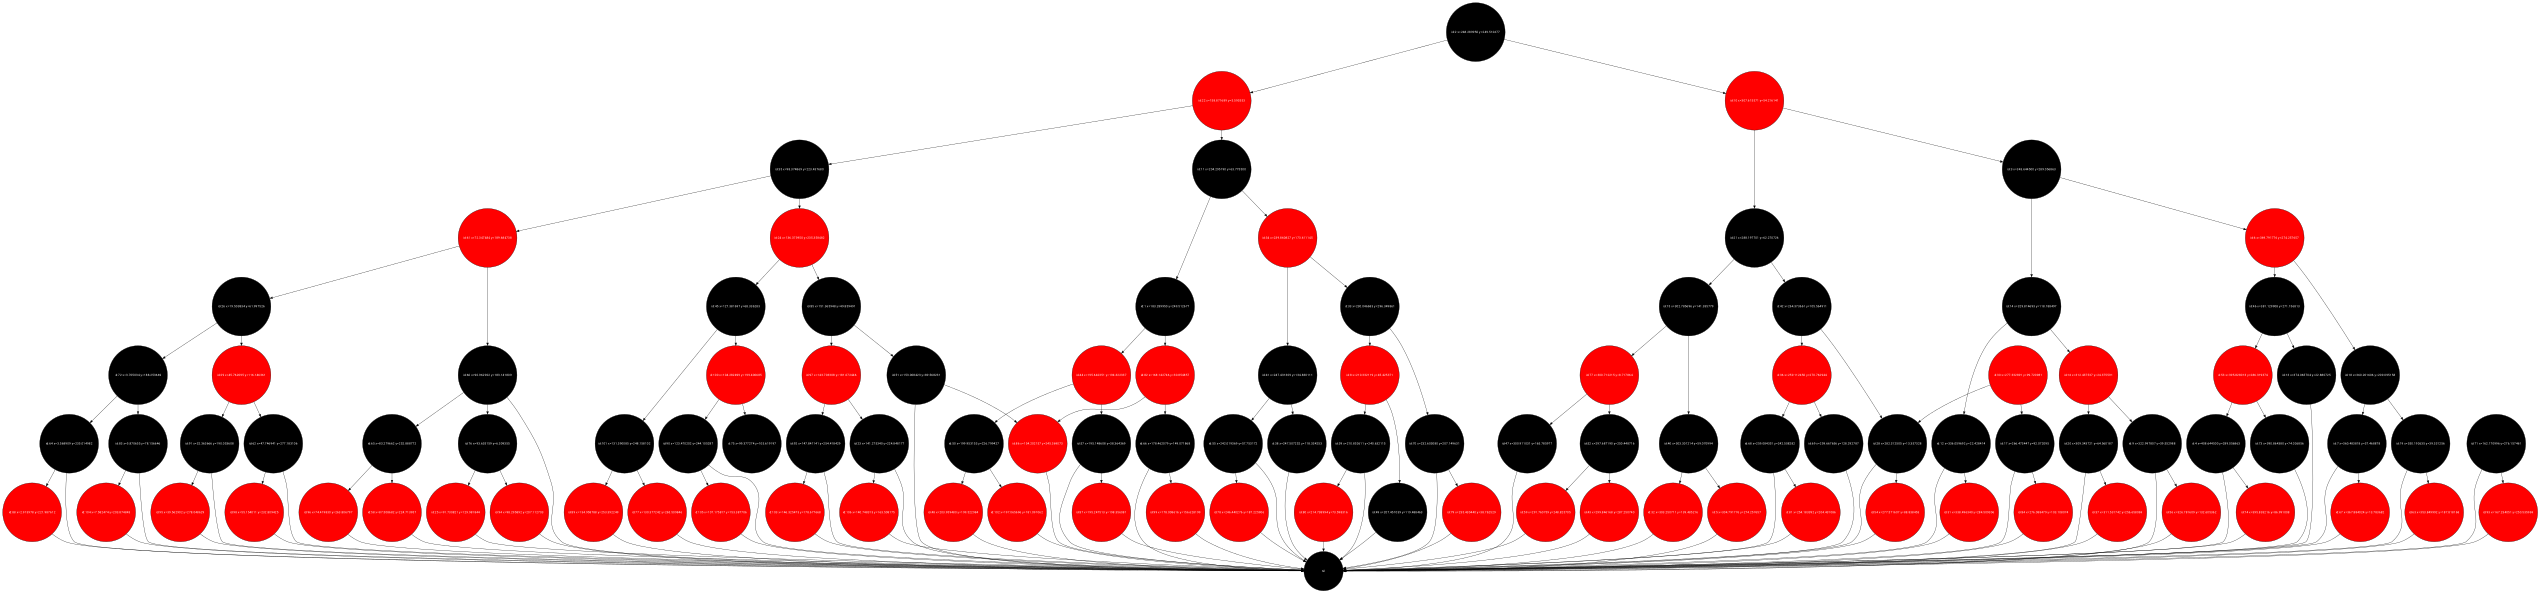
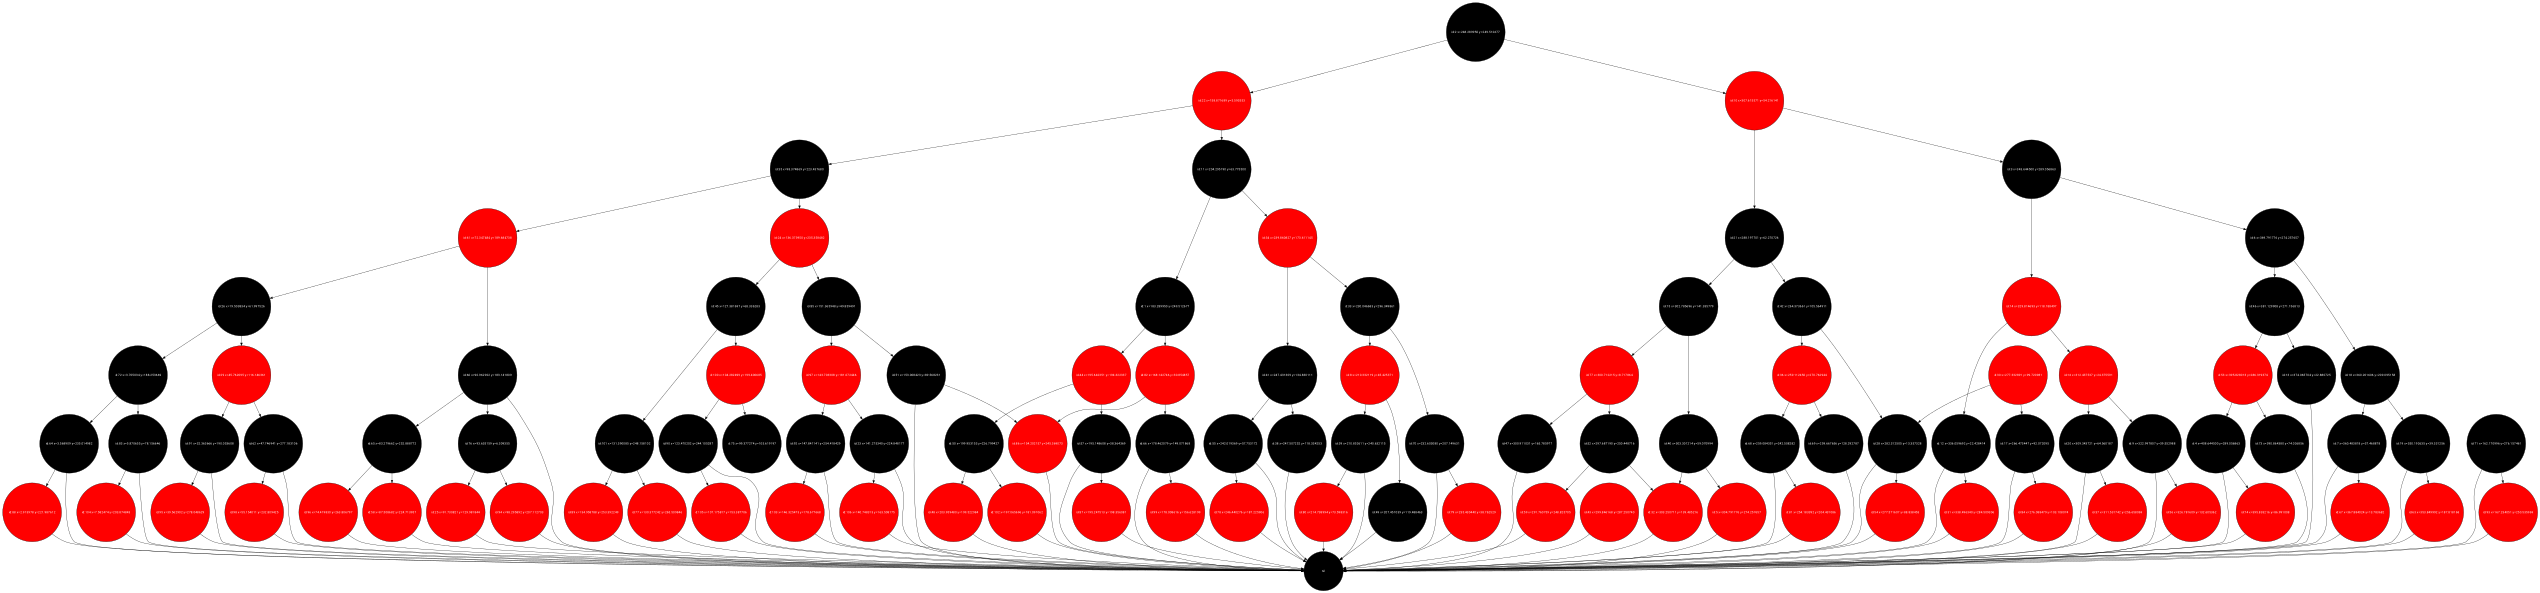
node "id:6 x=369.791776 y=274.257657": fillcolor red -> black
node "id:14 x=329.814693 y=118.188497": fillcolor black -> red
edge "id:52 x=297.687190 y=250.448716" -> "id:43 x=299.846168 y=287.250740": now "id:52 x=297.687190 y=250.448716" -> "id:32 x=303.250711 y=139.485216"
